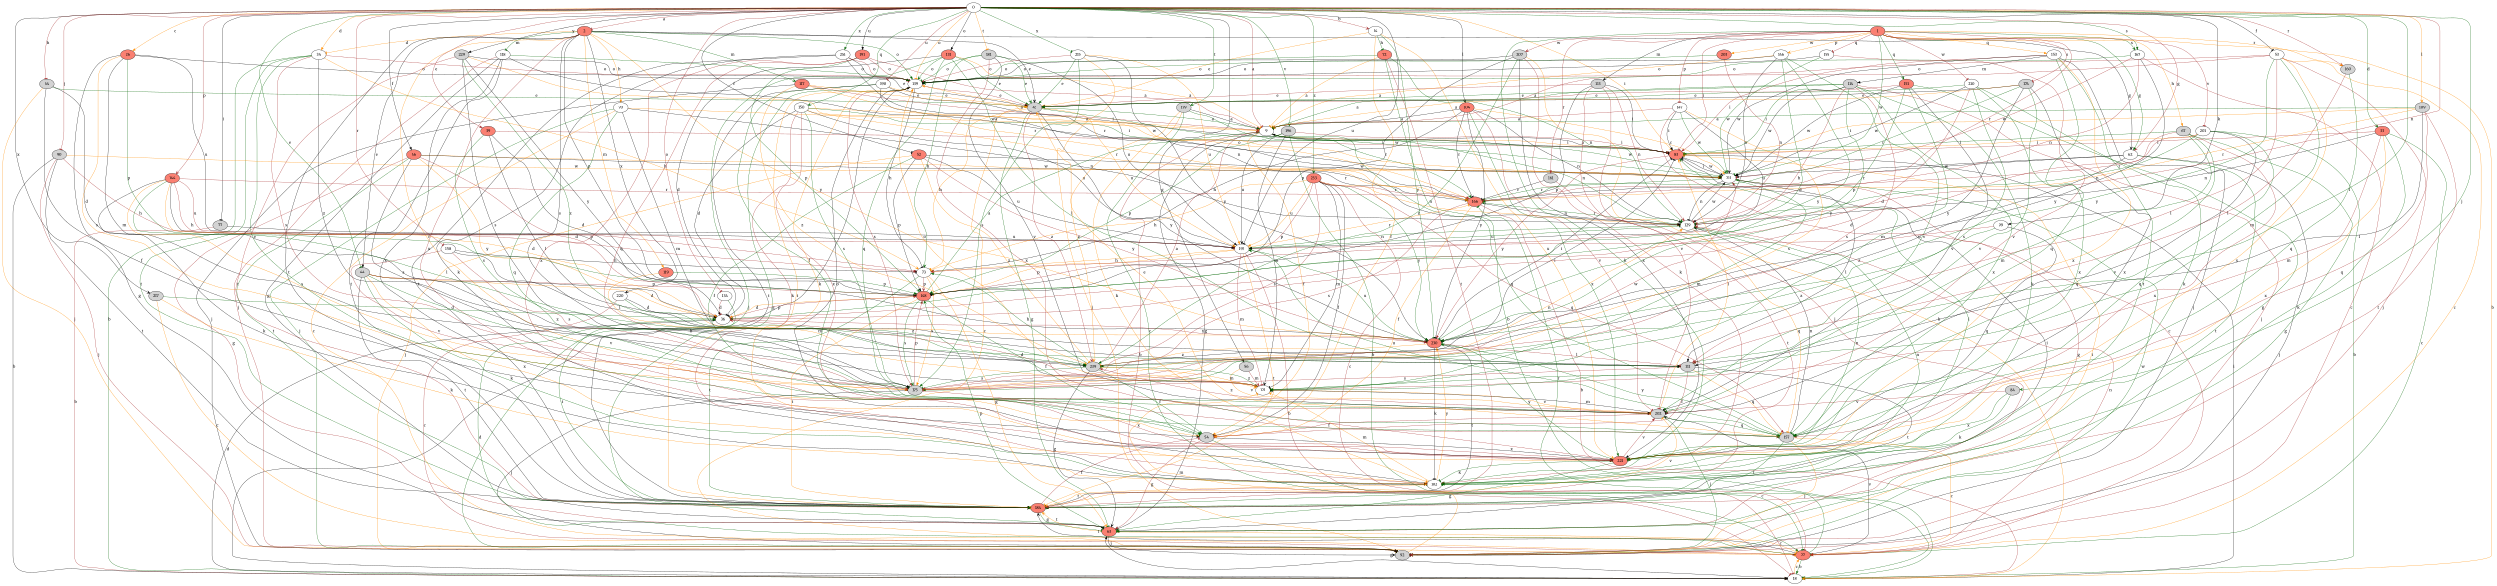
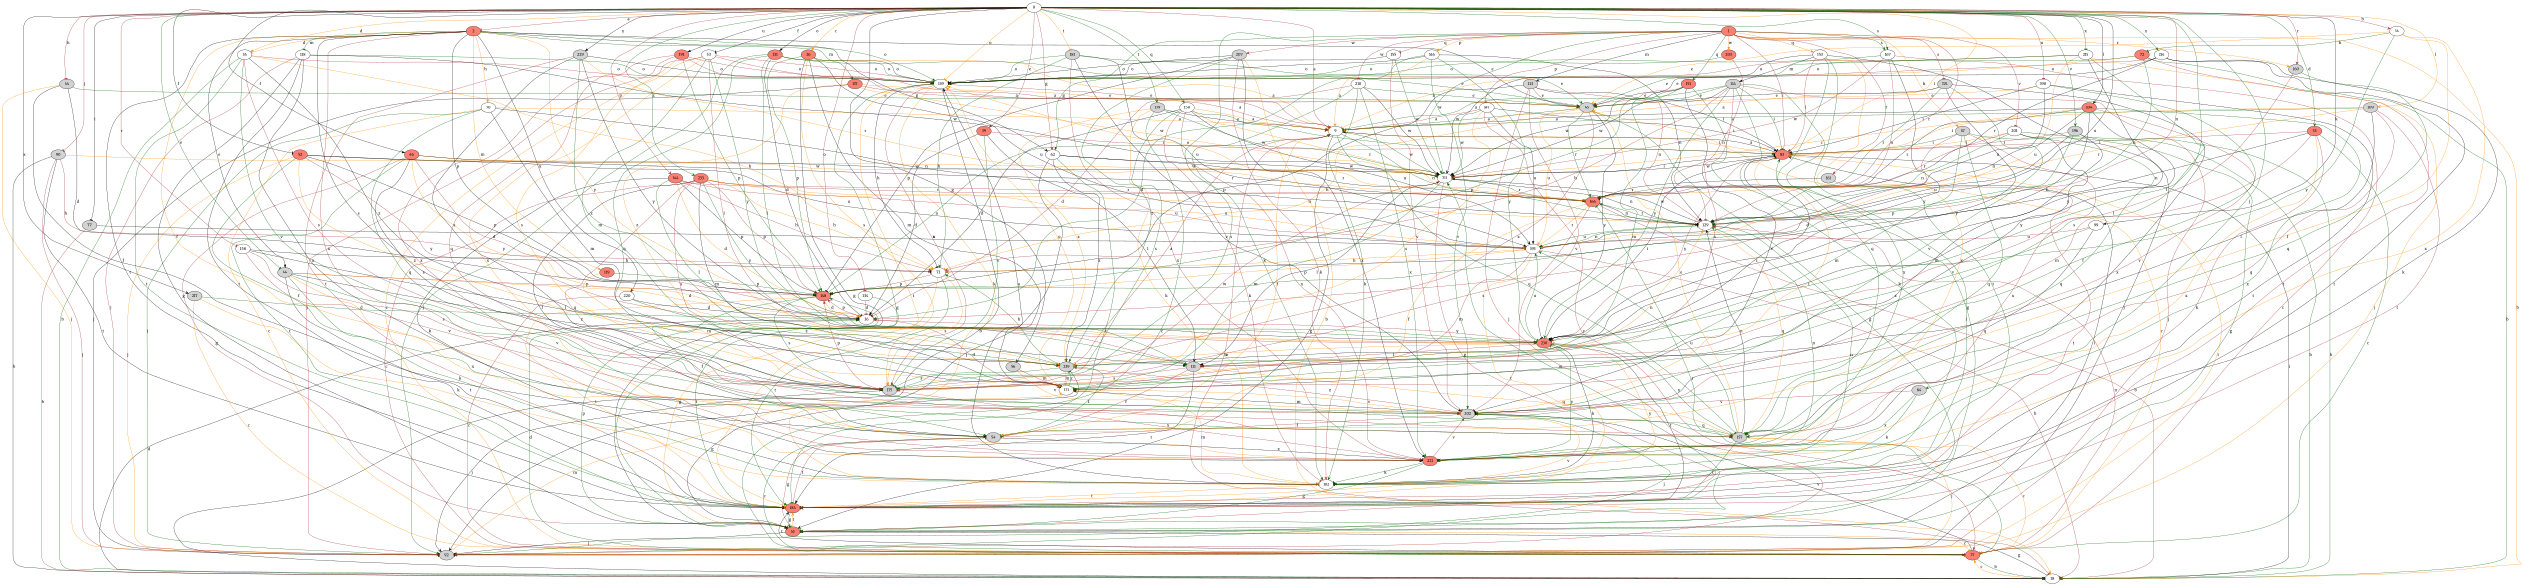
edge "144" -> "175": now "191" -> "175"
edge "33" -> "102": color darkgreen -> brown
